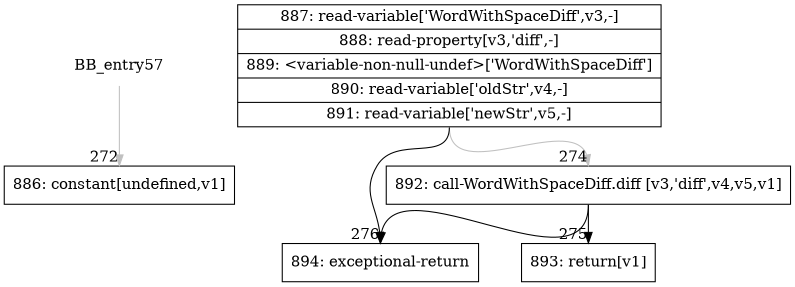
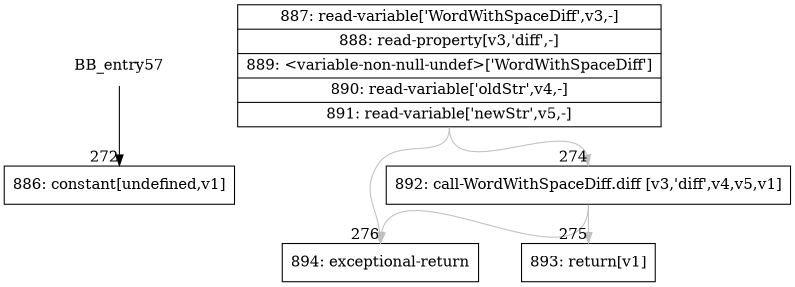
edge "BB_entry57" -> "886: constant[undefined,v1]": color gray -> black
edge "887: read-variable['WordWithSpaceDiff',v3,-]" -> "894: exceptional-return": color black -> gray
edge "892: call-WordWithSpaceDiff.diff [v3,'diff',v4,v5,v1]" -> "894: exceptional-return": color black -> gray
edge "892: call-WordWithSpaceDiff.diff [v3,'diff',v4,v5,v1]" -> "893: return[v1]": color black -> gray
